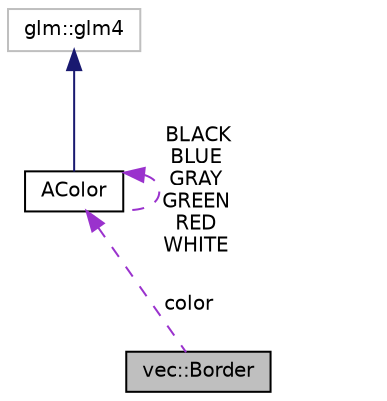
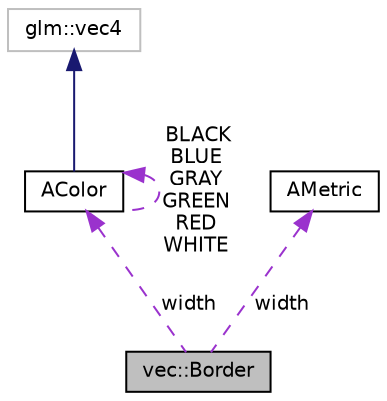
node "glm::glm4": label "glm::glm4" -> "glm::vec4"
node "AMetric": added
edge "vec::Border" -> "AColor": label " color" -> " width"
